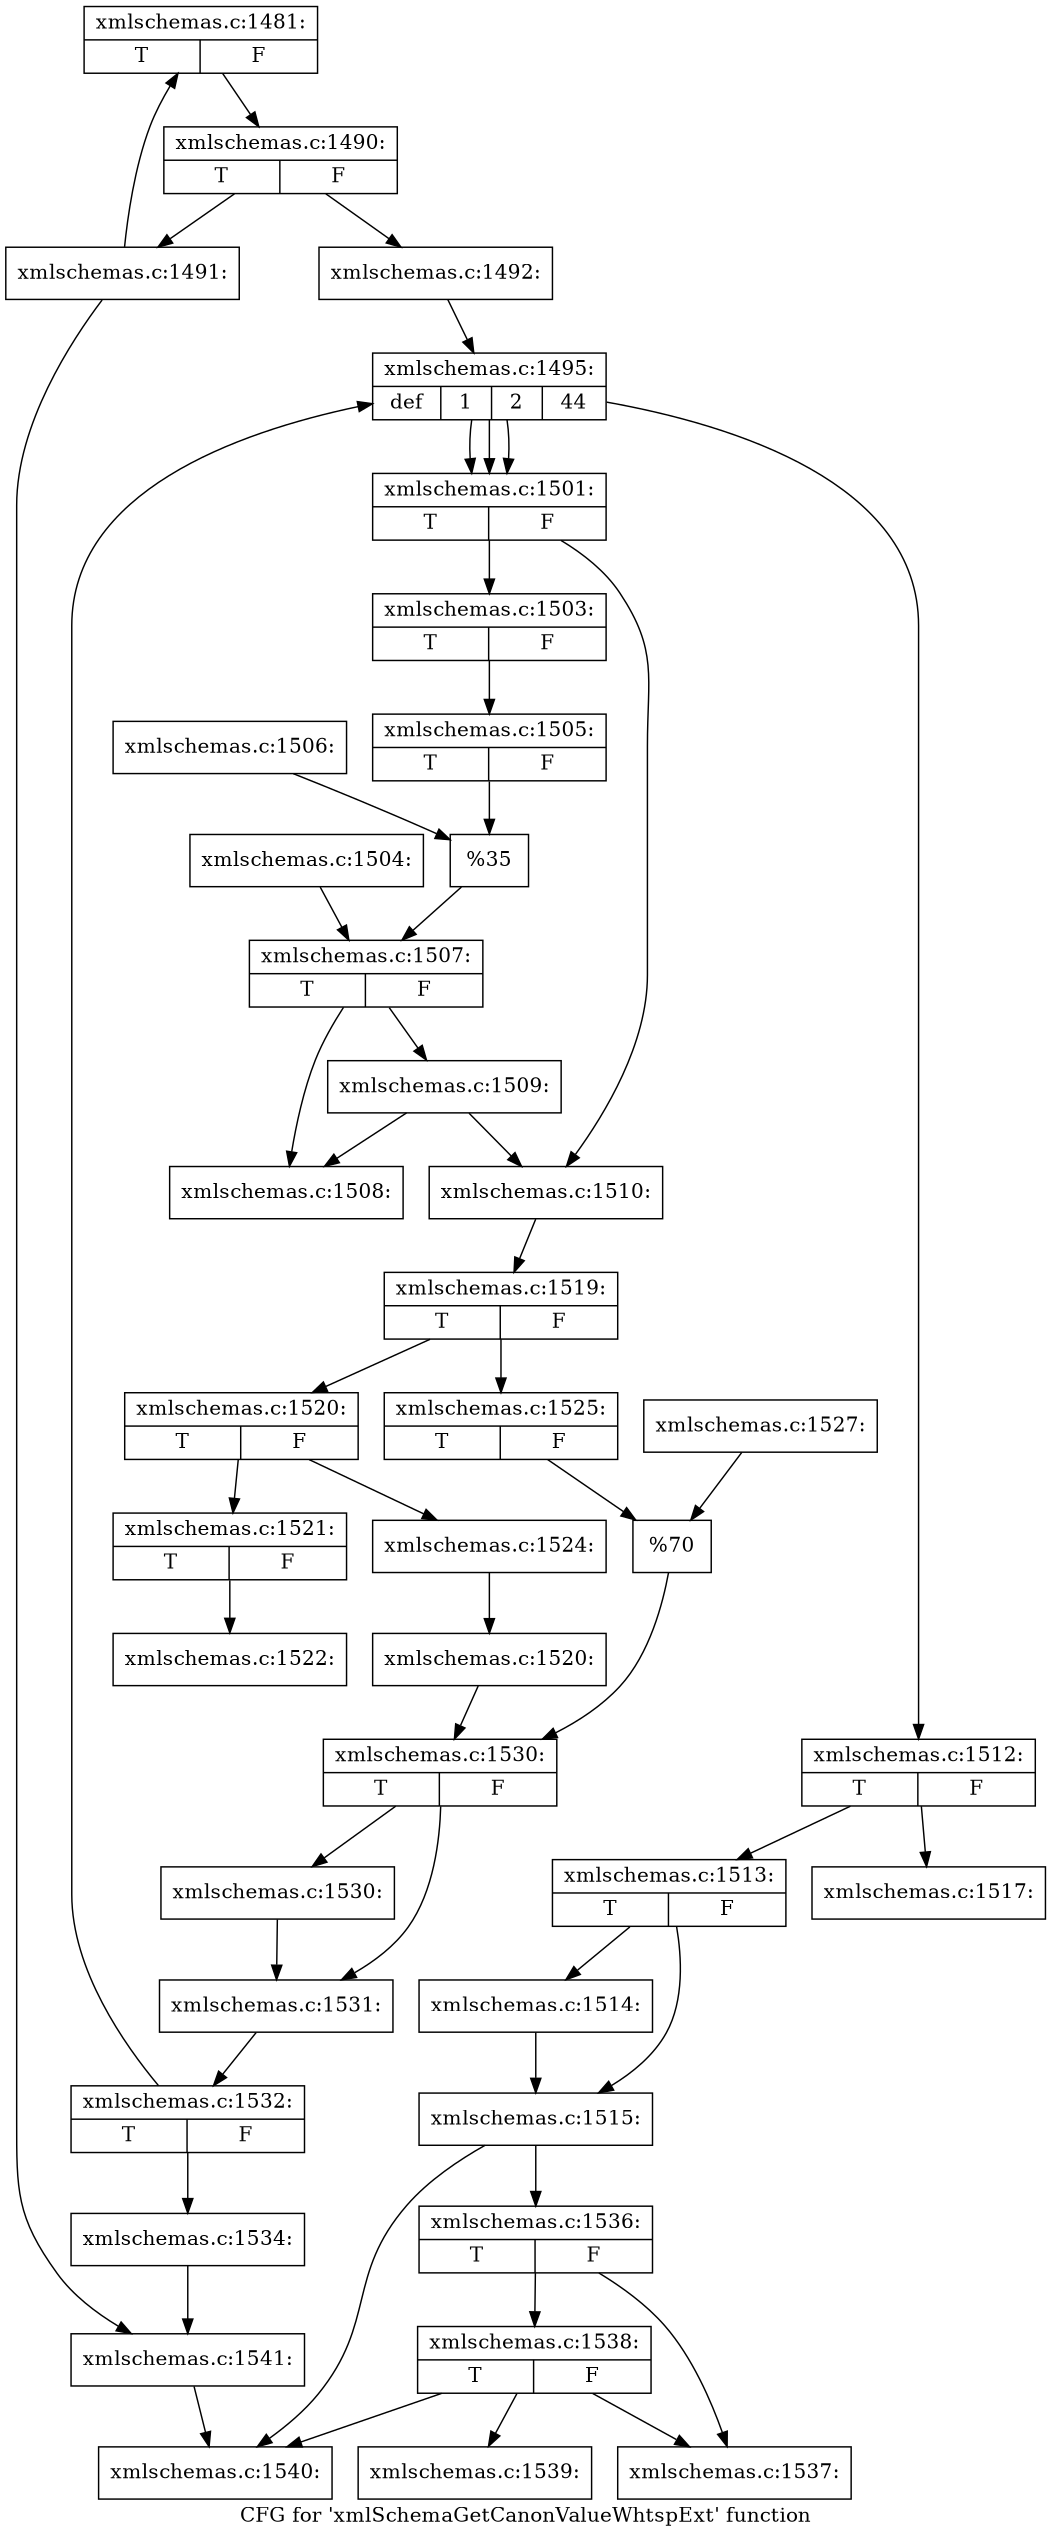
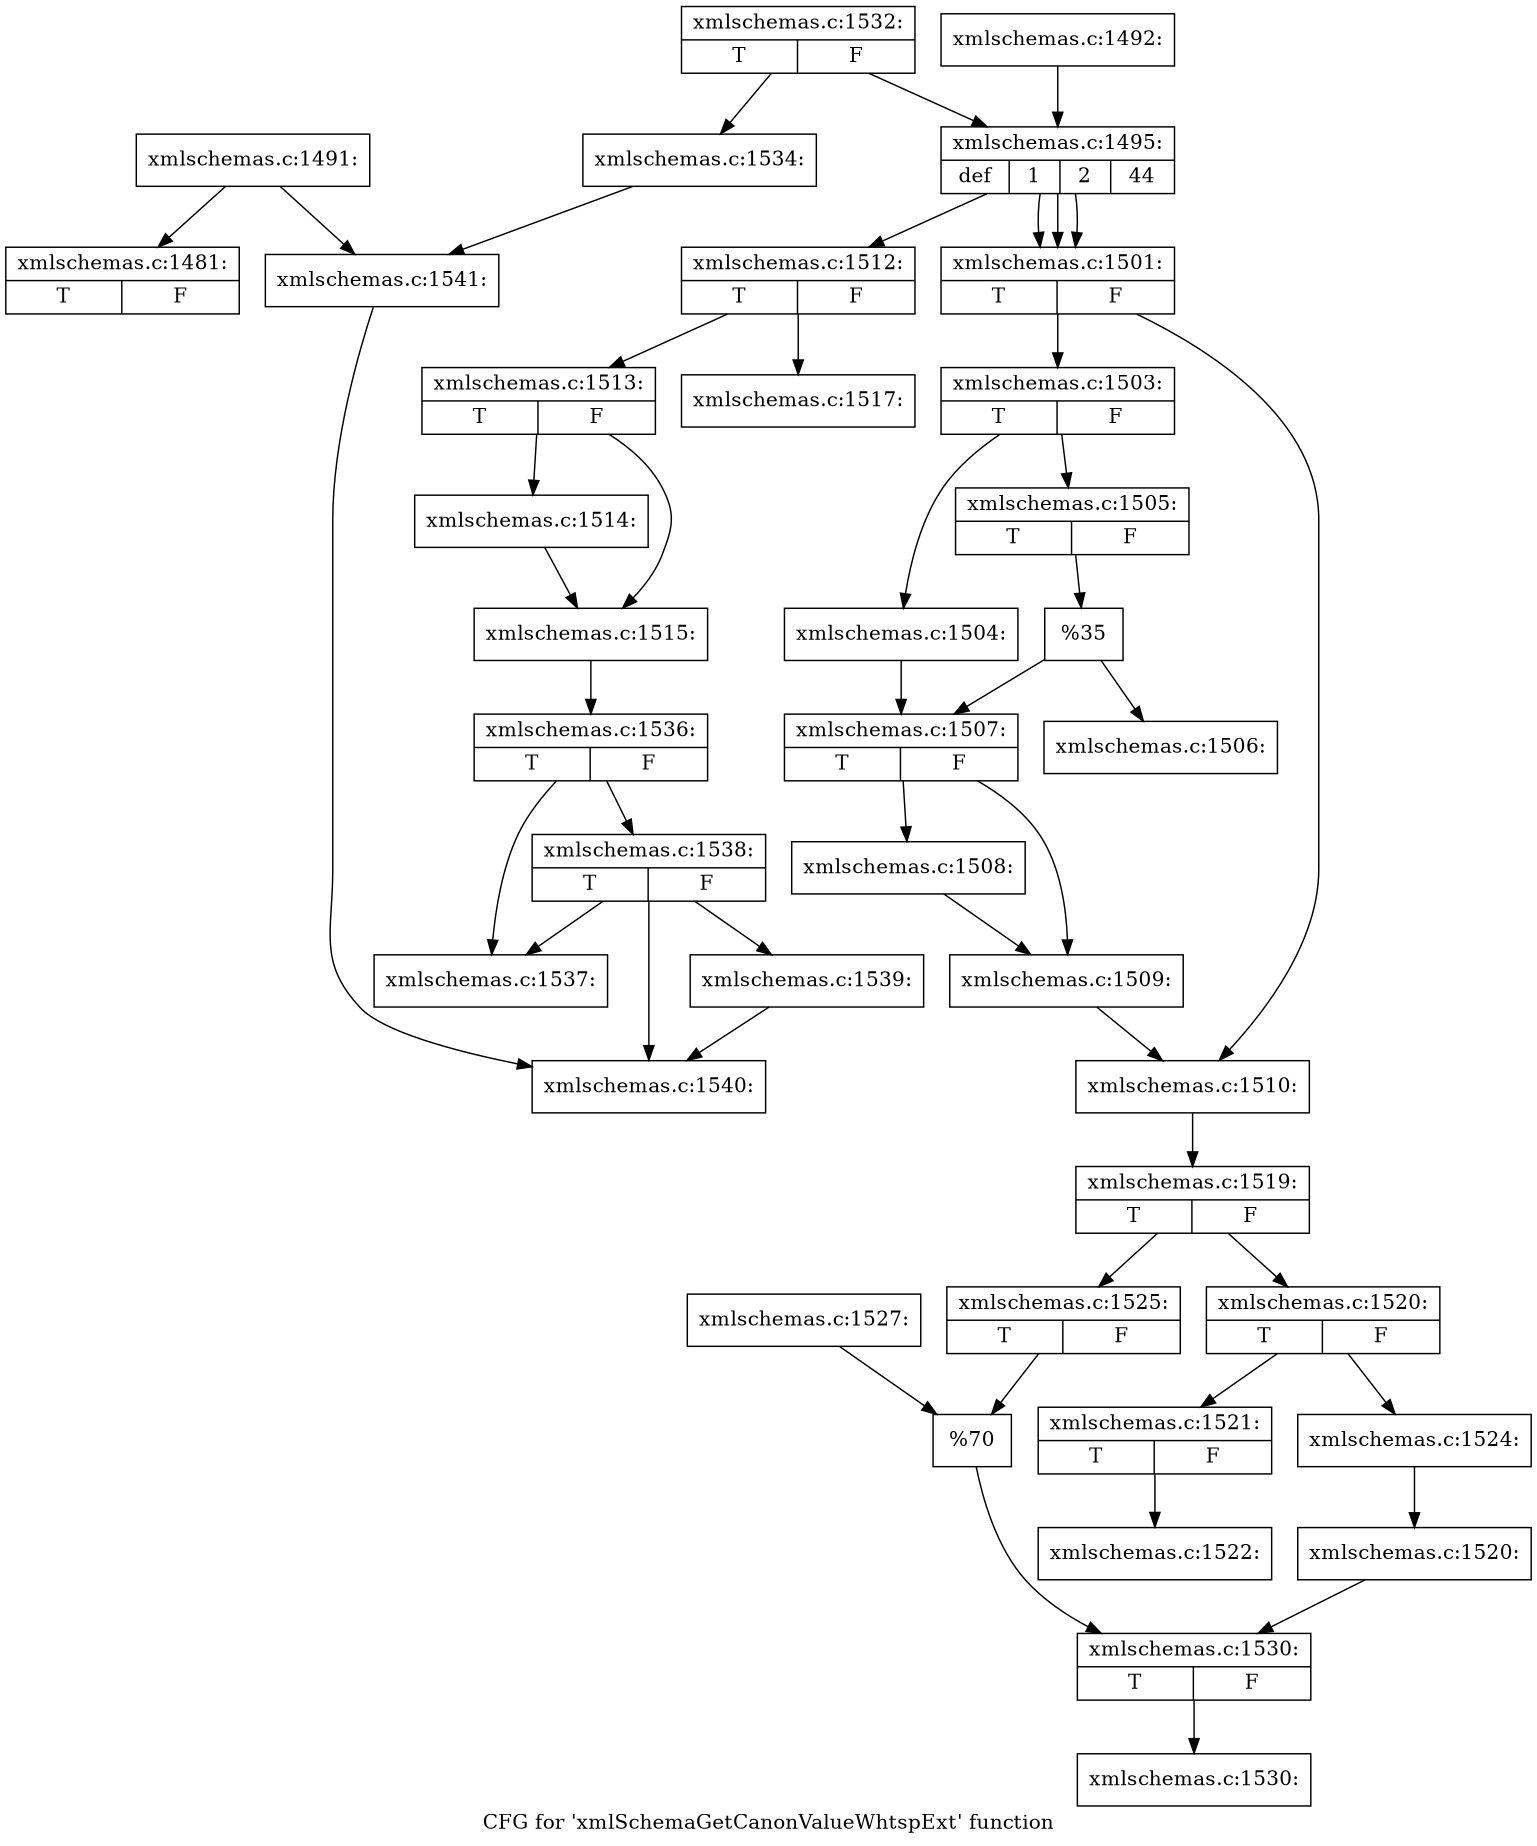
node "xmlschemas.c:1490:": removed
edge "xmlschemas.c:1503:" -> "xmlschemas.c:1504:": added
edge "xmlschemas.c:1506:" -> "%35": reversed
edge "xmlschemas.c:1509:" -> "xmlschemas.c:1508:": reversed
node "xmlschemas.c:1531:": removed
edge "xmlschemas.c:1515:" -> "xmlschemas.c:1540:": now "xmlschemas.c:1539:" -> "xmlschemas.c:1540:"
